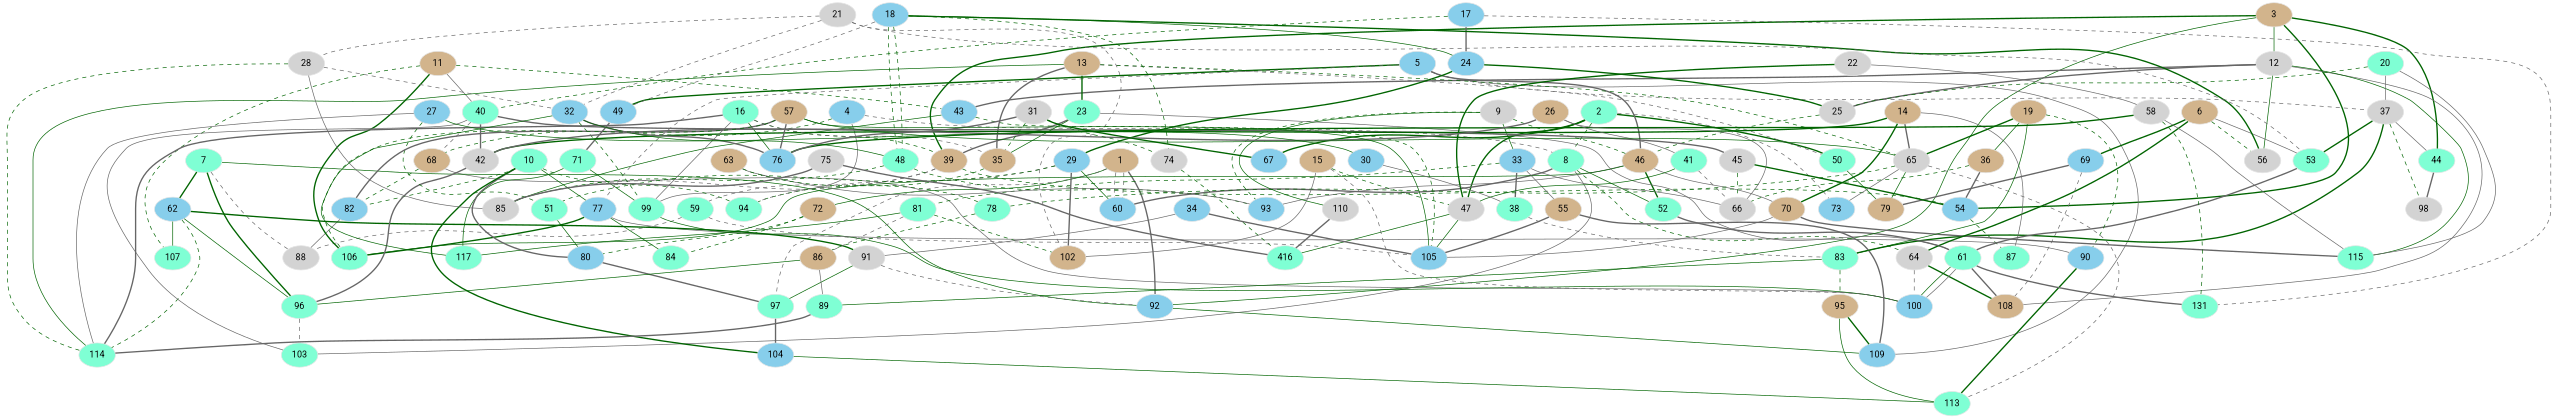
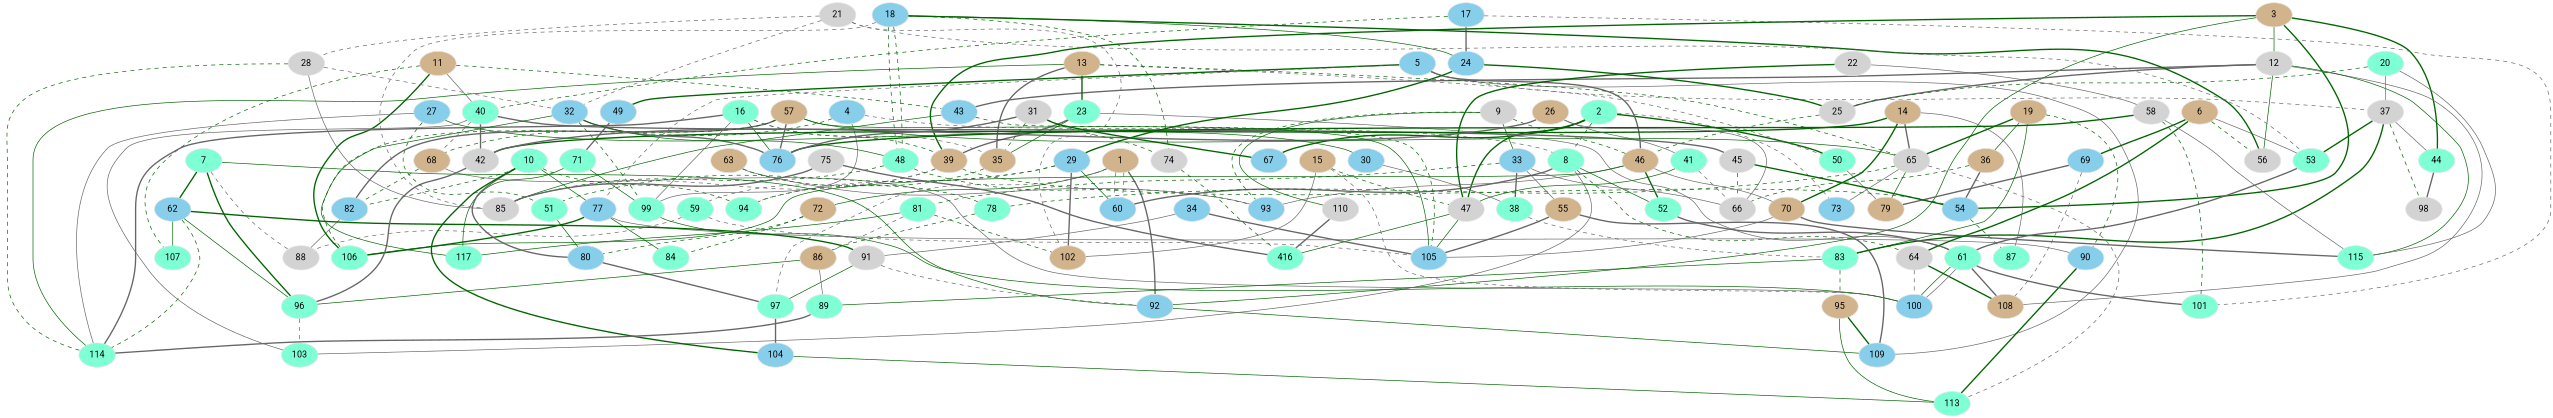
edge "18" -- "49": now "18" -- "85"
edge "50" -- "79": color darkgreen -> gray40
node "131": label "131" -> "101"
